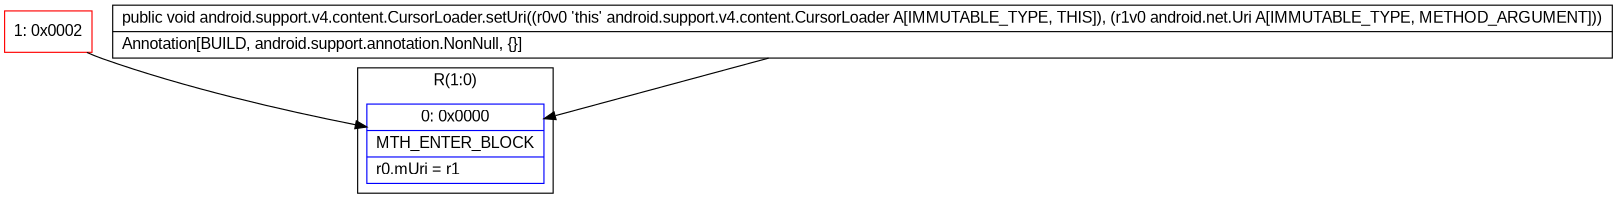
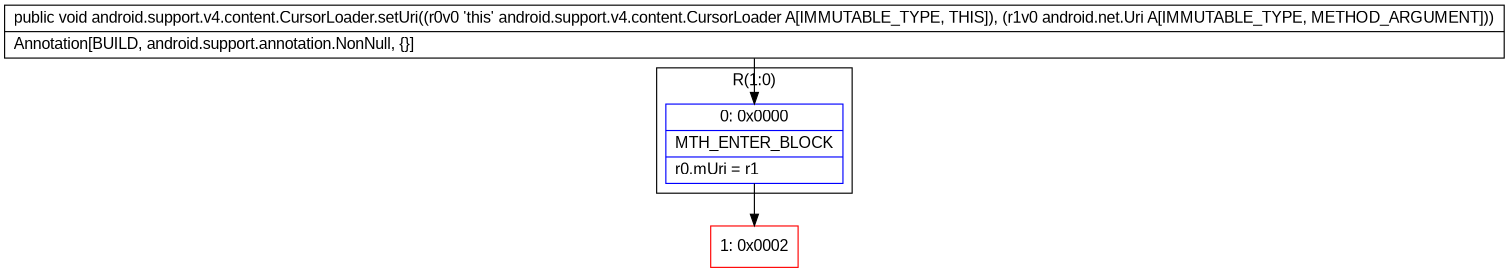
edge "1: 0x0002" -> "0: 0x0000": reversed
